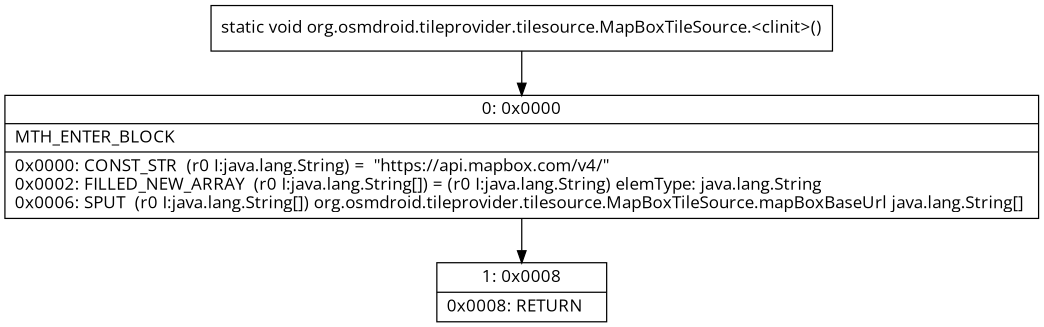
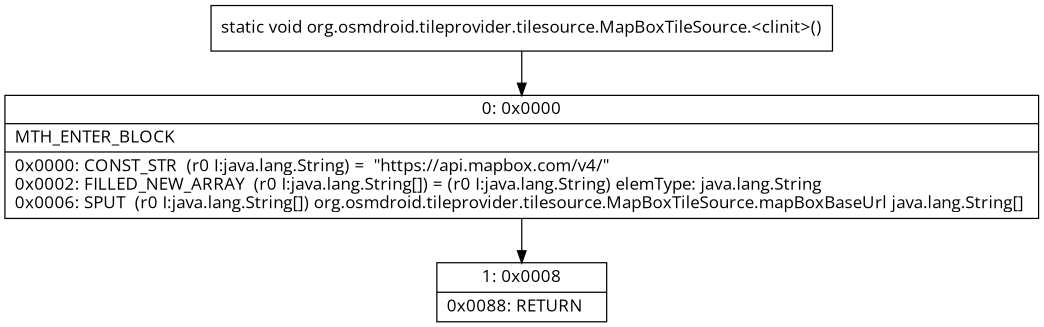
node "1: 0x0008": text "0x0008: RETURN" -> "0x0088: RETURN"
